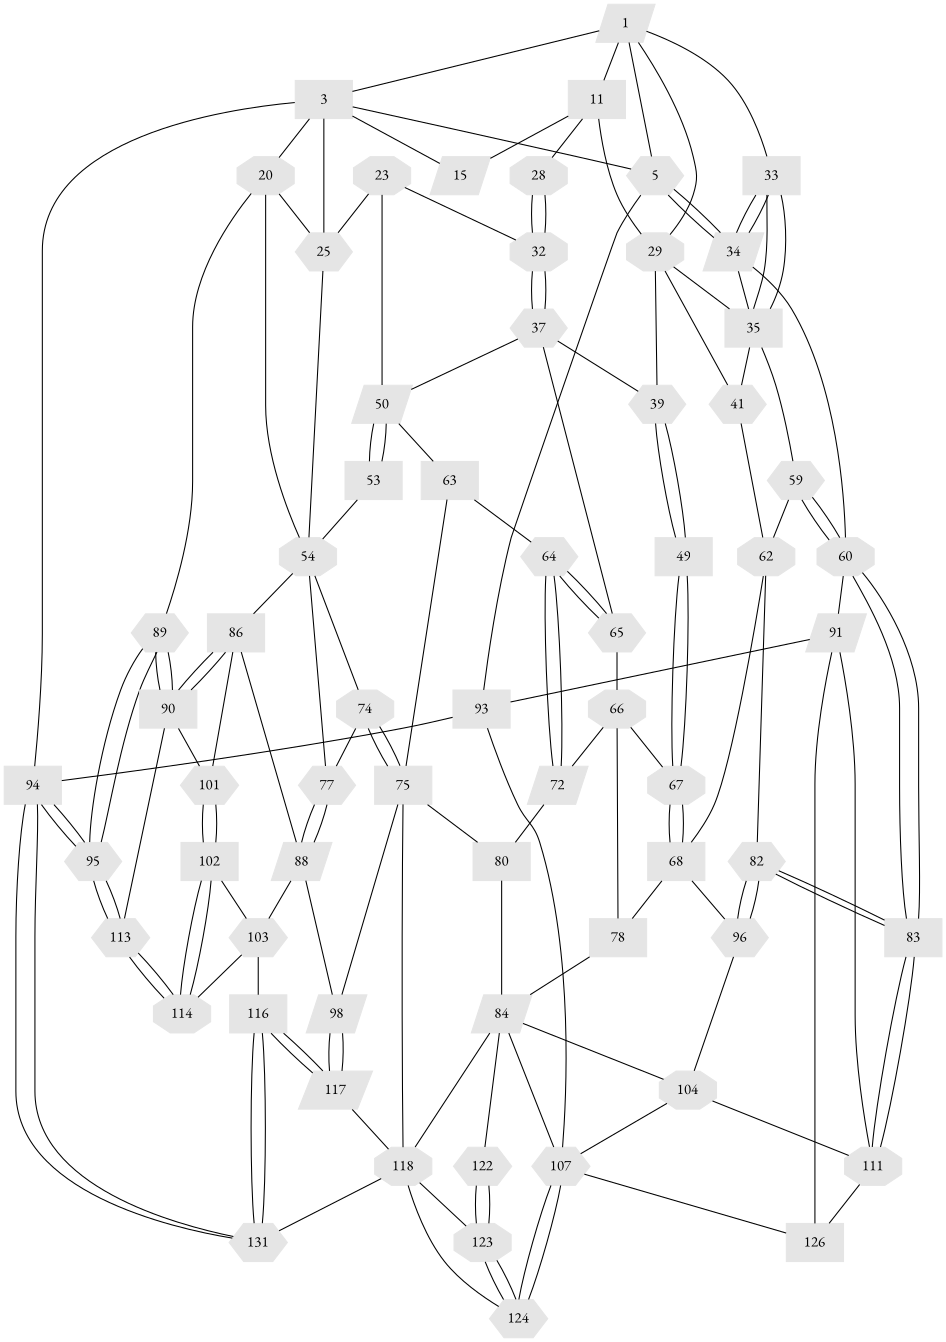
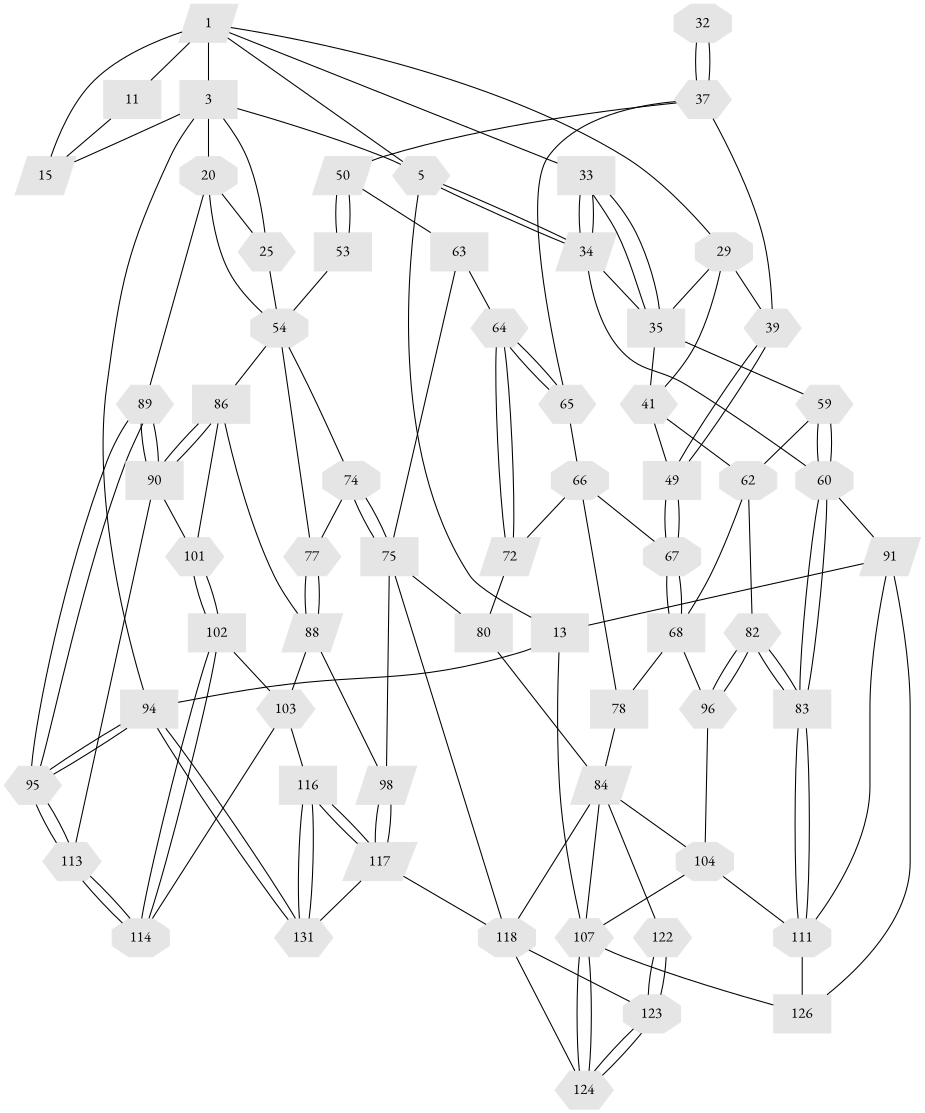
edge "1" -- "15": added
node "23": removed
node "28": removed
edge "11" -- "29": removed
edge "41" -- "49": added
node "93": label "93" -> "13"
edge "118" -- "131": now "117" -- "131"
